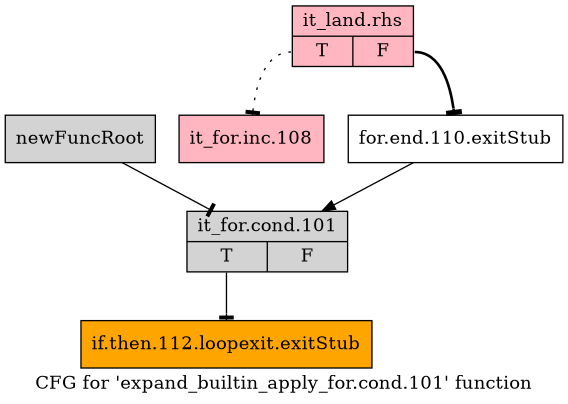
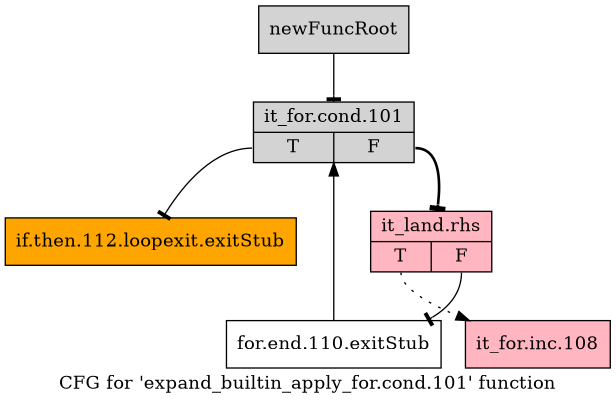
edge "it_land.rhs" -> "it_for.inc.108": arrowhead tee -> normal
edge "it_land.rhs" -> "for.end.110.exitStub": style bold -> solid
edge "it_for.cond.101" -> "it_land.rhs": added
